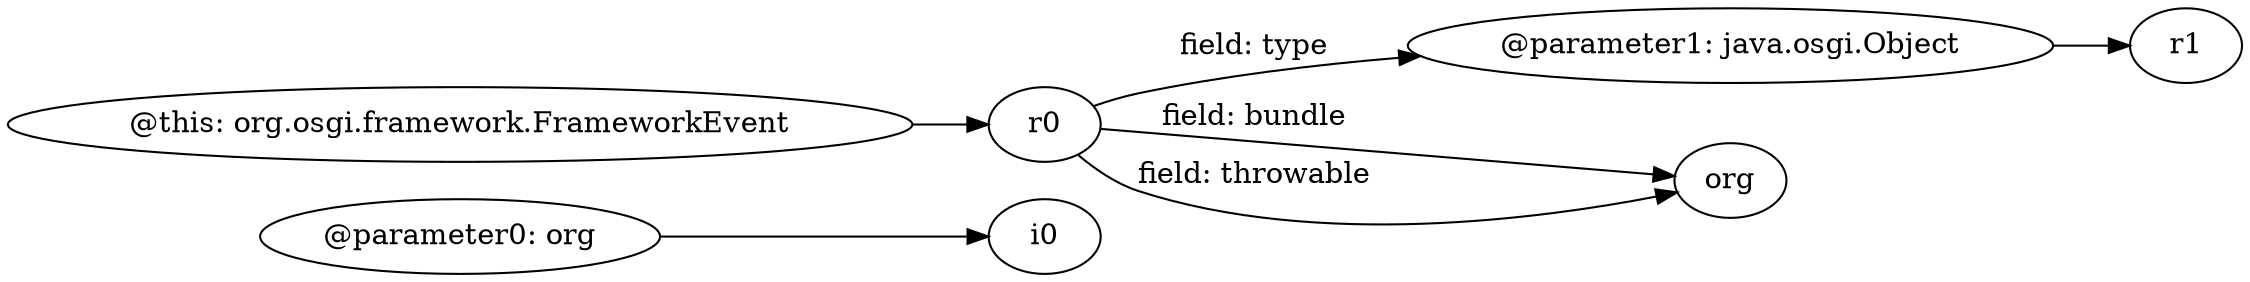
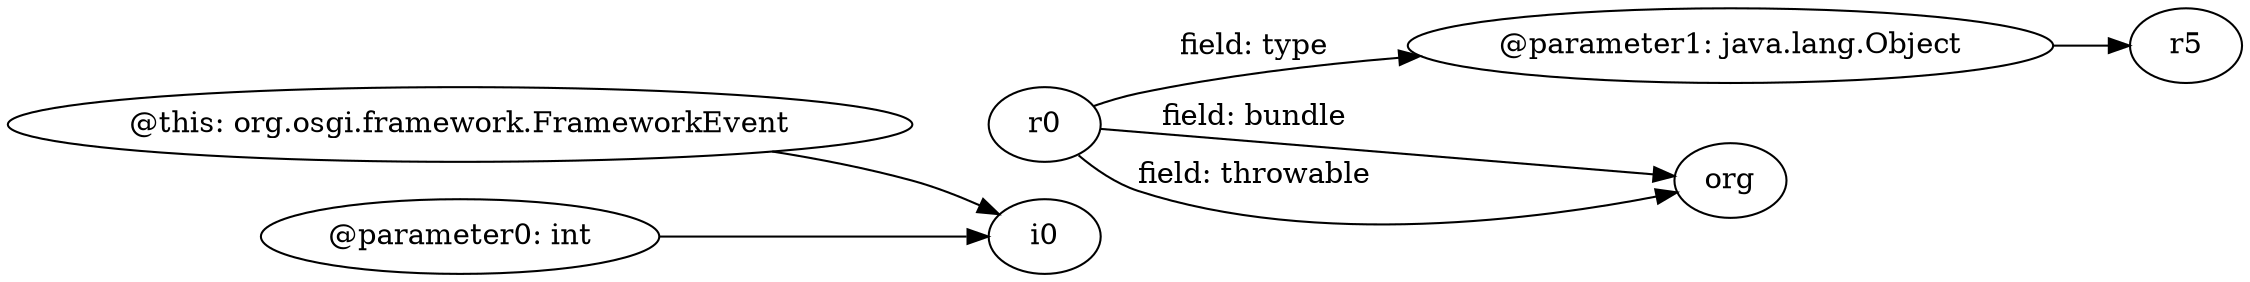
node "@parameter1: java.osgi.Object": label "@parameter1: java.osgi.Object" -> "@parameter1: java.lang.Object"
node "r1": label "r1" -> "r5"
edge "@this: org.osgi.framework.FrameworkEvent" -> "r0": now "@this: org.osgi.framework.FrameworkEvent" -> "i0"
node "@parameter0: org": label "@parameter0: org" -> "@parameter0: int"
